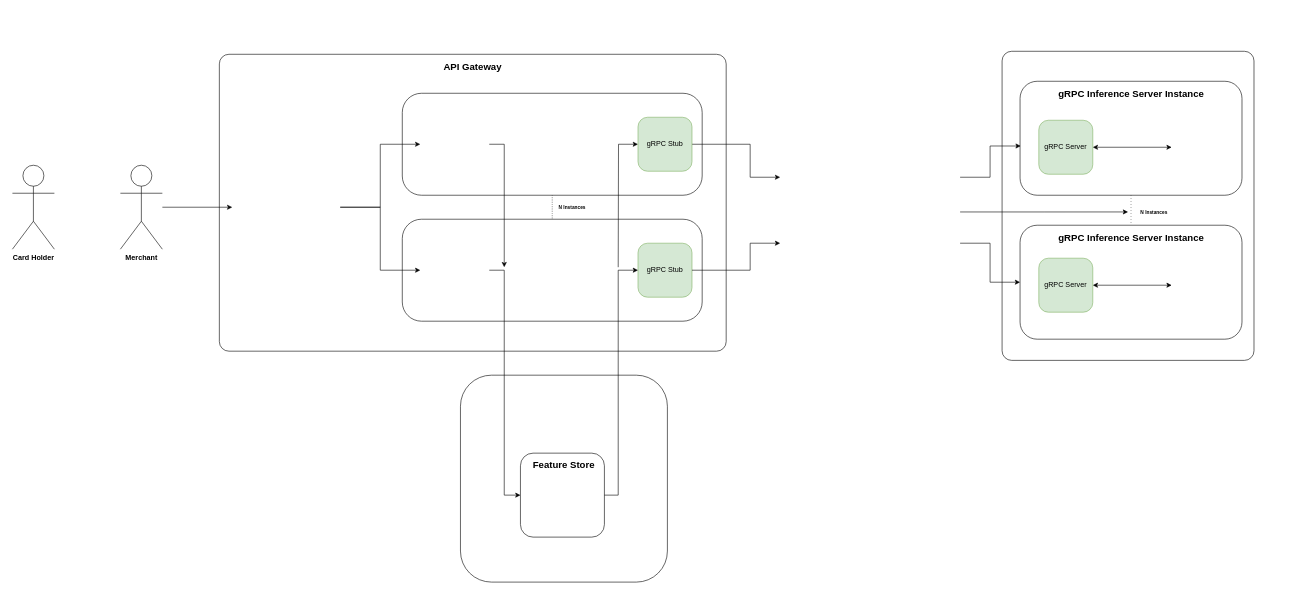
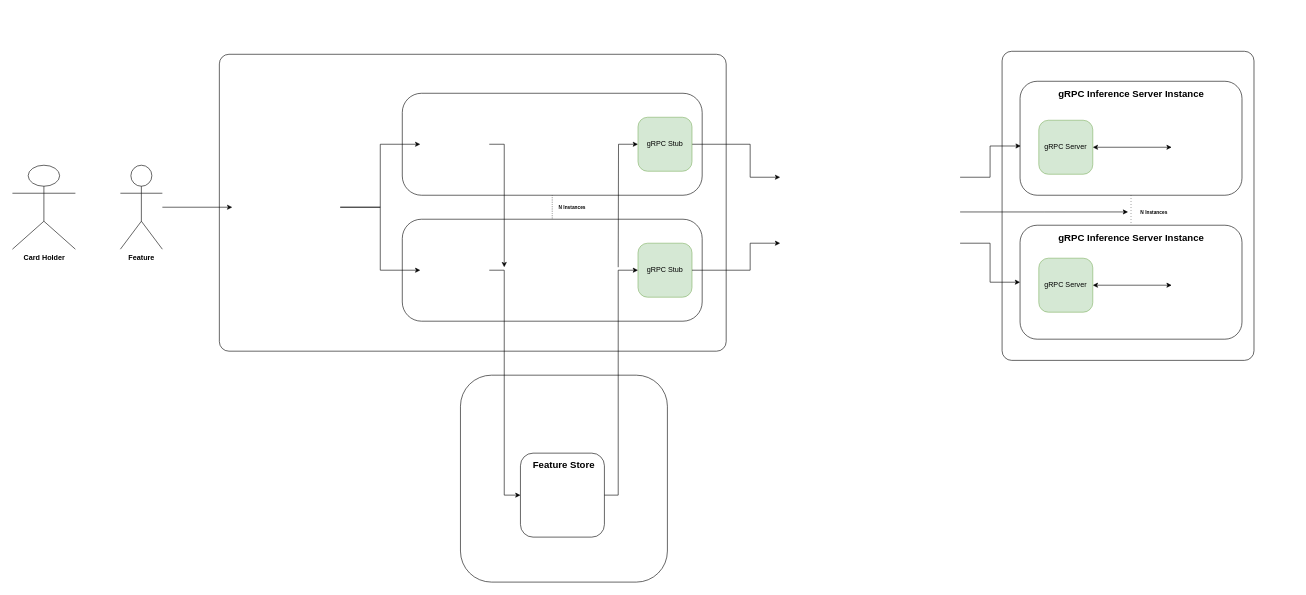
node "API Gateway": removed
node "Card Holder": size 42x84 -> 63x84
node "Merchant": label "Merchant" -> "Feature"
